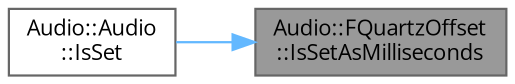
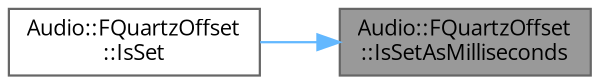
node "Audio::Audio ::IsSet": label "Audio::Audio ::IsSet" -> "Audio::FQuartzOffset ::IsSet"
